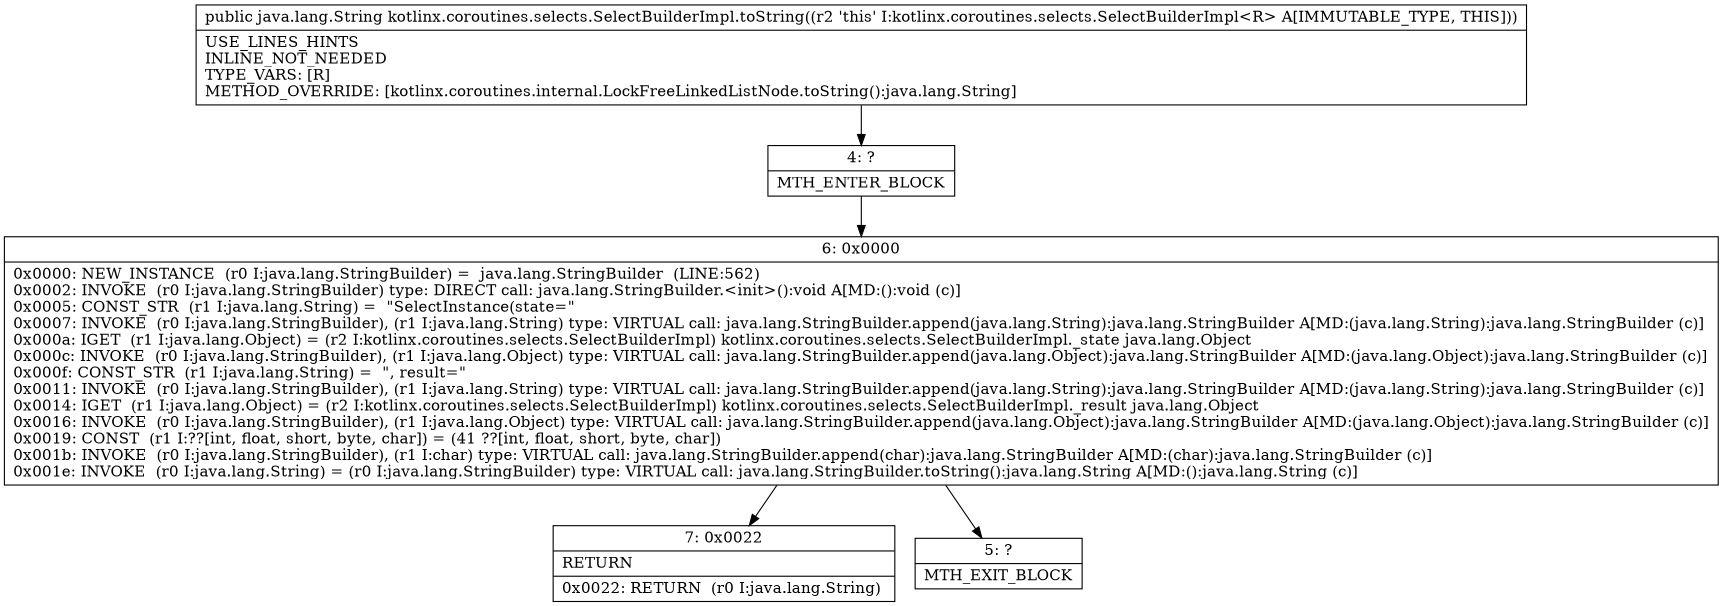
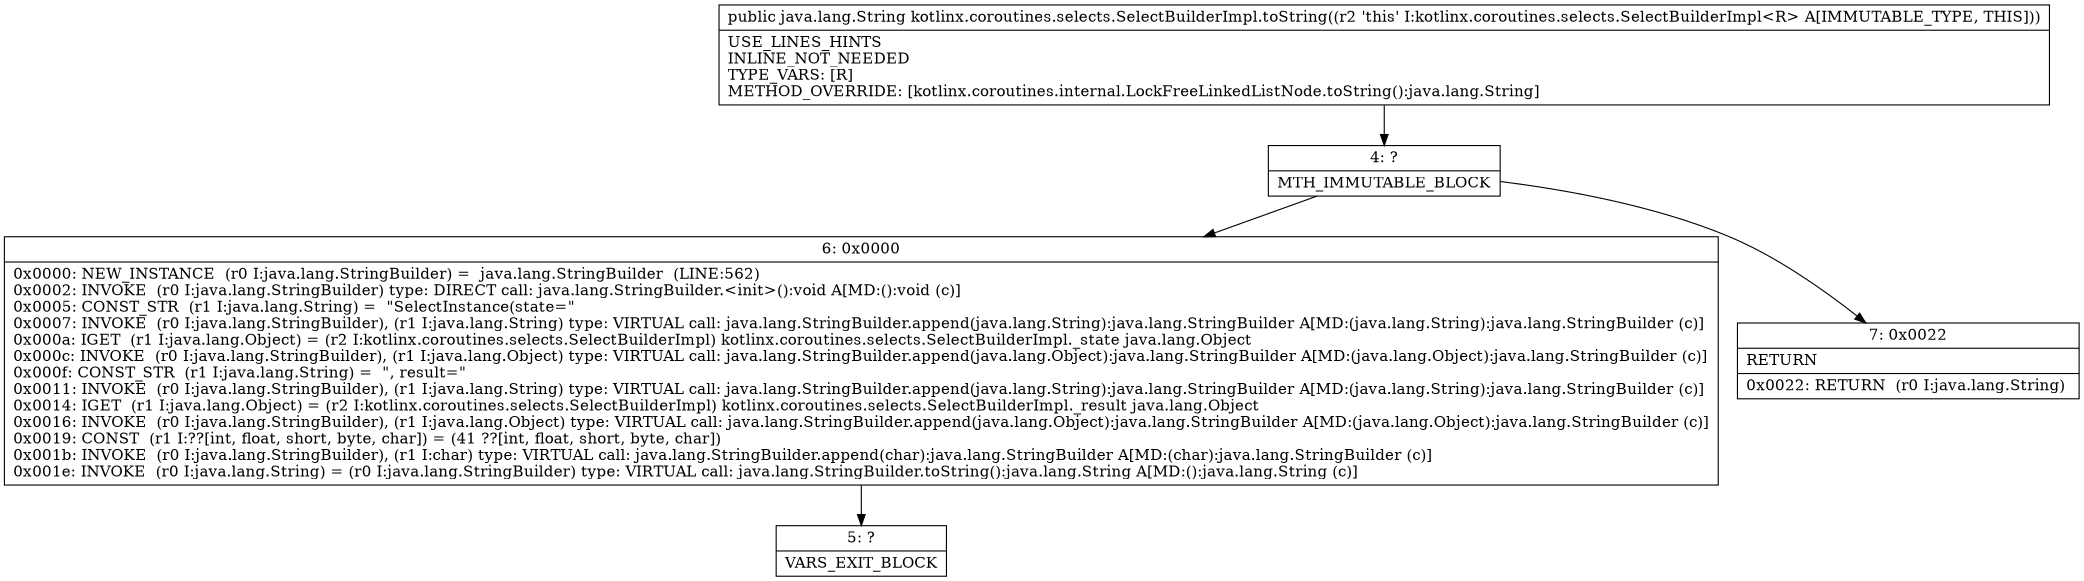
node "4: ?": text "MTH_ENTER_BLOCK" -> "MTH_IMMUTABLE_BLOCK"
edge "6: 0x0000" -> "7: 0x0022": now "4: ?" -> "7: 0x0022"
node "5: ?": text "MTH_EXIT_BLOCK" -> "VARS_EXIT_BLOCK"
